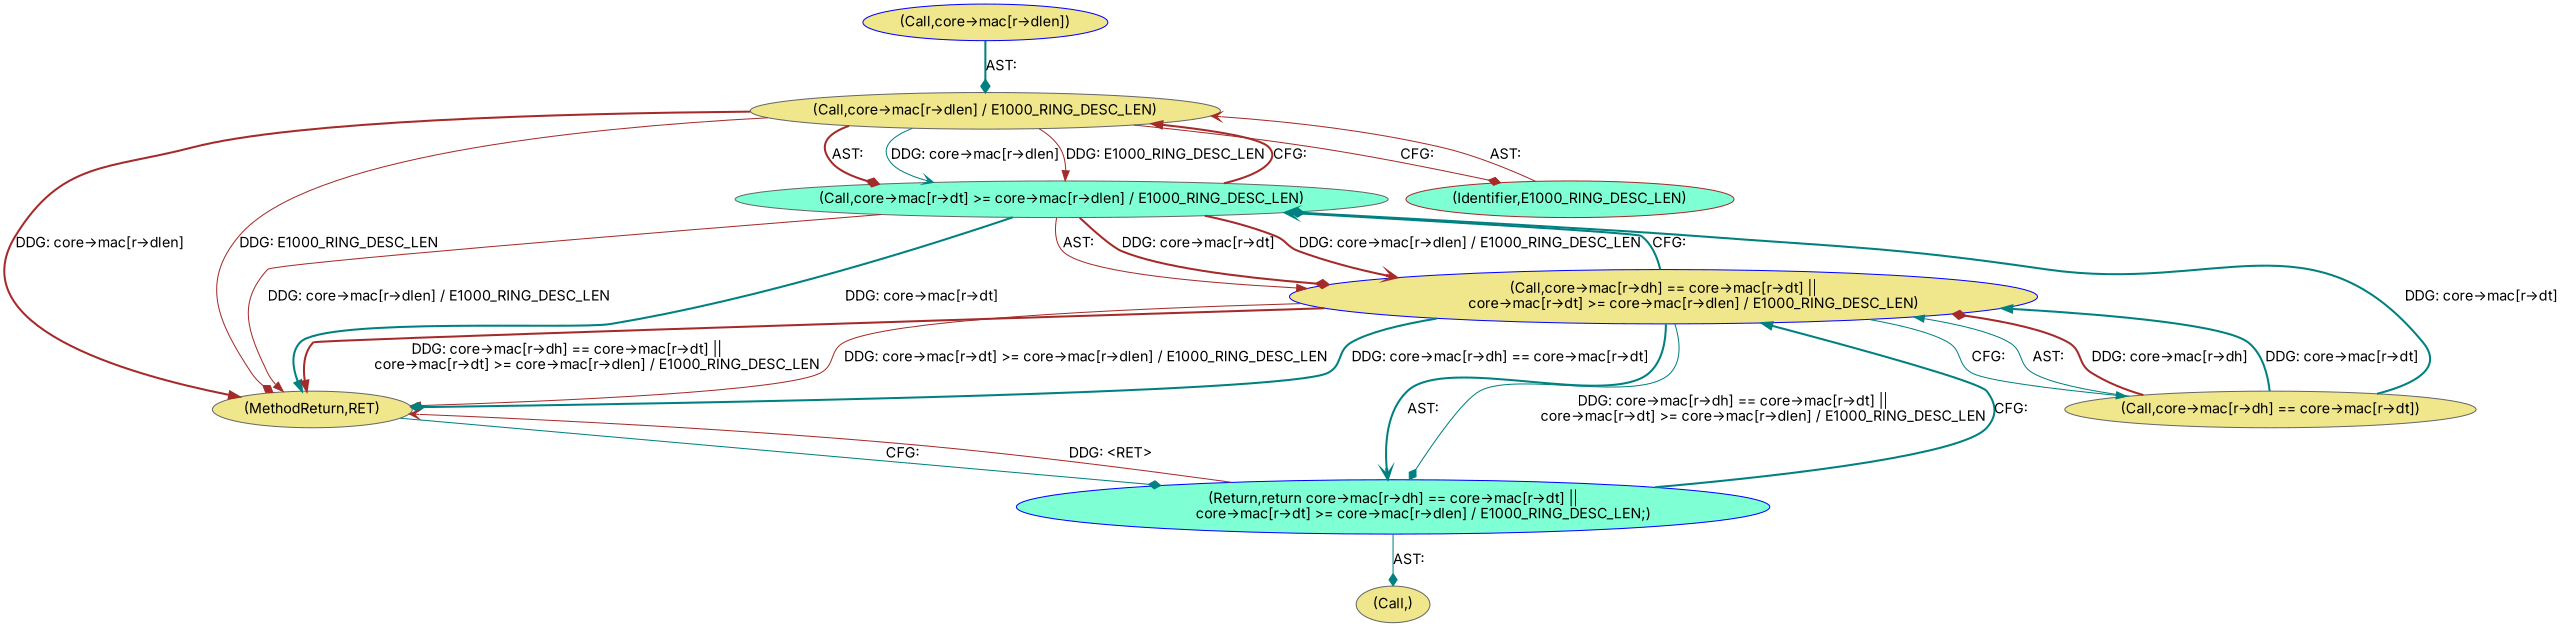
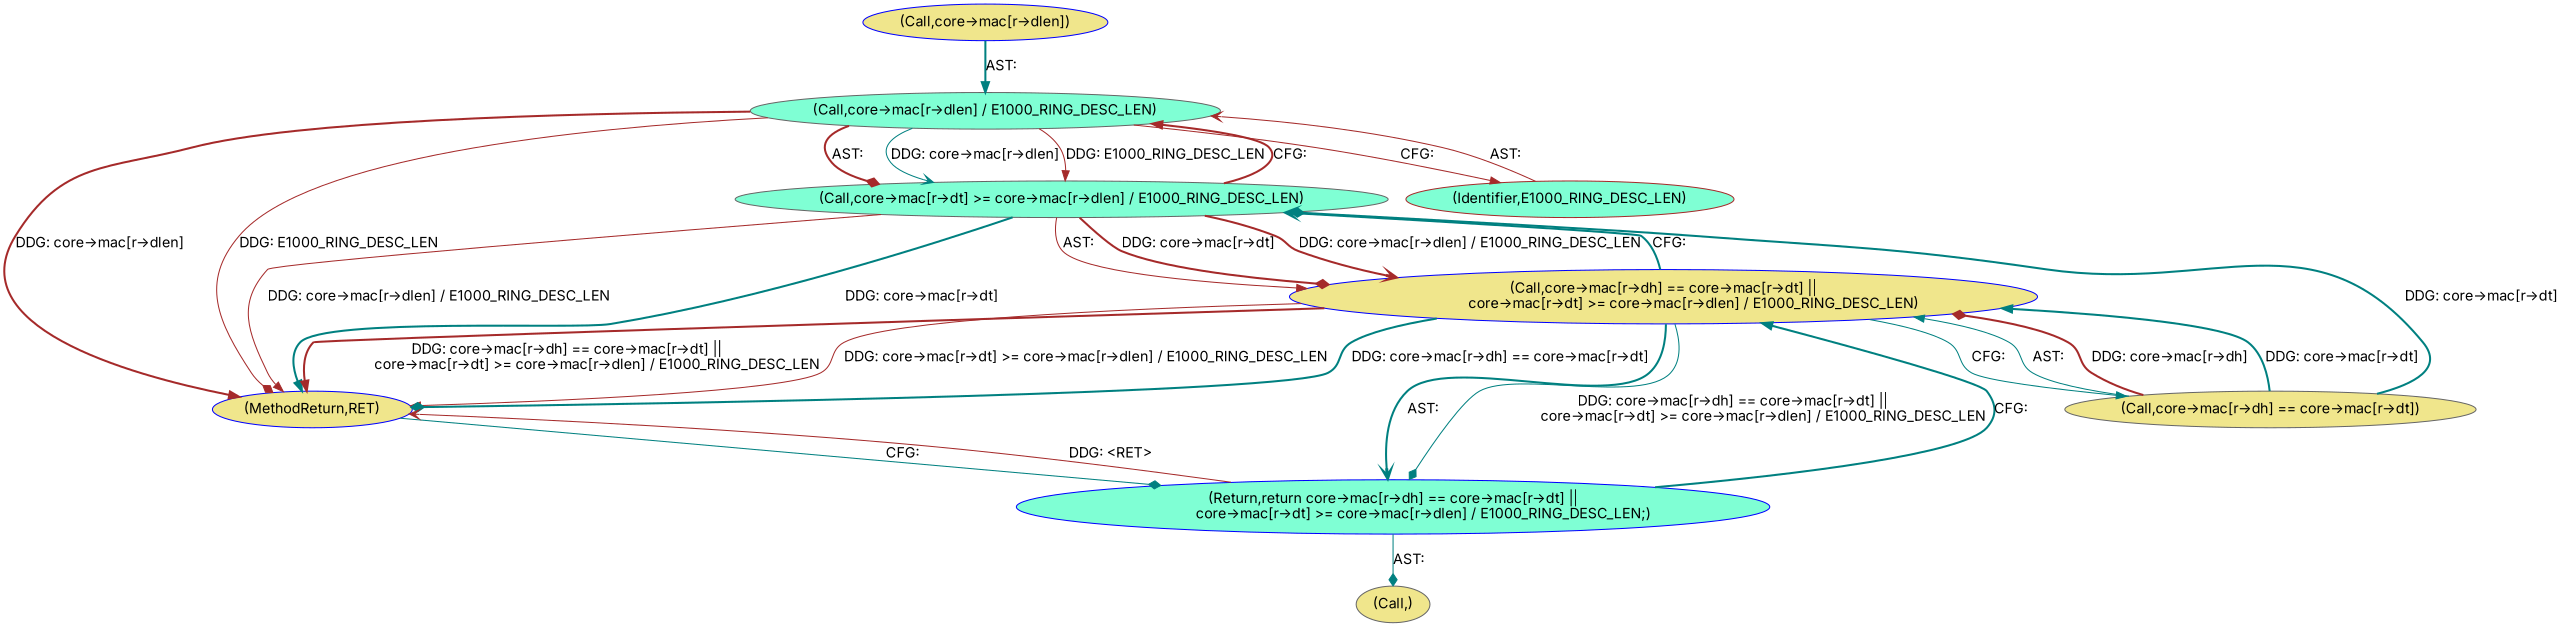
edge "(Call,core->mac[r->dlen])" -> "(Call,core->mac[r->dlen] / E1000_RING_DESC_LEN)": arrowhead diamond -> normal
node "(Call,core->mac[r->dlen] / E1000_RING_DESC_LEN)": fillcolor khaki -> aquamarine
edge "(Call,core->mac[r->dlen] / E1000_RING_DESC_LEN)" -> "(Identifier,E1000_RING_DESC_LEN)": arrowhead diamond -> normal
node "(MethodReturn,RET)": color gray40 -> blue
